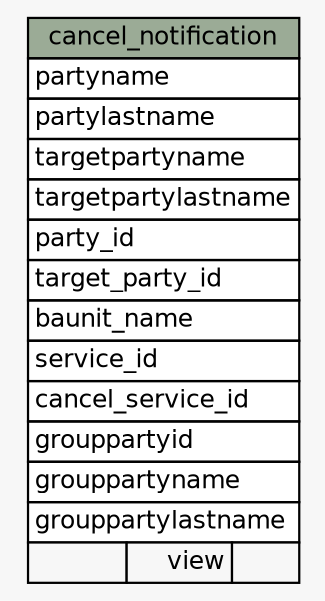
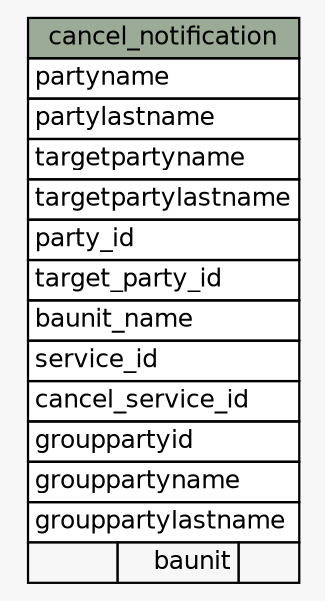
node "cancel_notification": text "view" -> "baunit"
